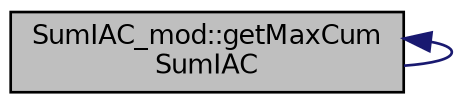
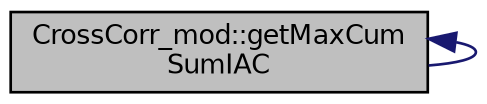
node "SumIAC_mod::getMaxCum SumIAC": label "SumIAC_mod::getMaxCum SumIAC" -> "CrossCorr_mod::getMaxCum SumIAC"
